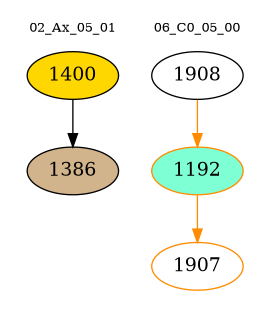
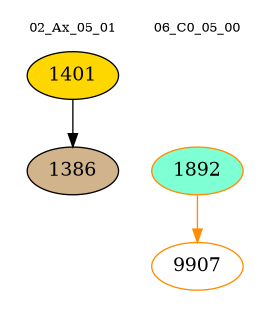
node "1400": label "1400" -> "1401"
node "1908": removed
node "1192": label "1192" -> "1892"
node "1907": label "1907" -> "9907"
